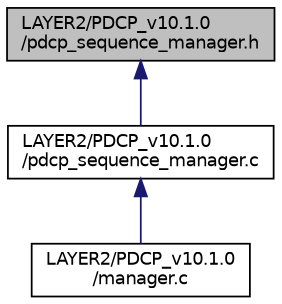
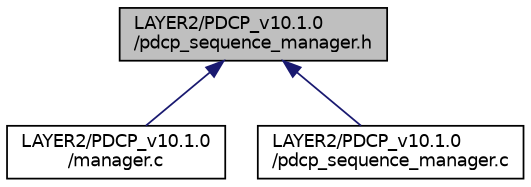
edge "LAYER2/PDCP_v10.1.0 /manager.c" -> "LAYER2/PDCP_v10.1.0 /pdcp_sequence_manager.c": now "LAYER2/PDCP_v10.1.0 /manager.c" -> "LAYER2/PDCP_v10.1.0 /pdcp_sequence_manager.h"
